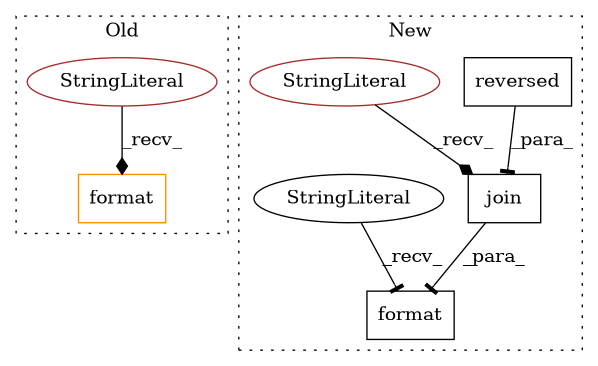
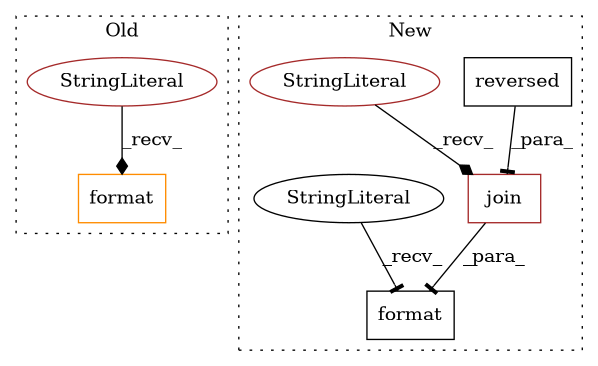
node "join": color black -> brown
